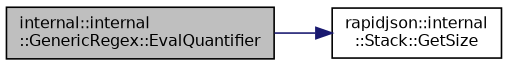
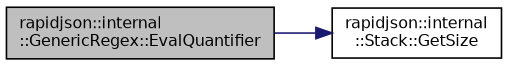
node "internal::internal ::GenericRegex::EvalQuantifier": label "internal::internal ::GenericRegex::EvalQuantifier" -> "rapidjson::internal ::GenericRegex::EvalQuantifier"
